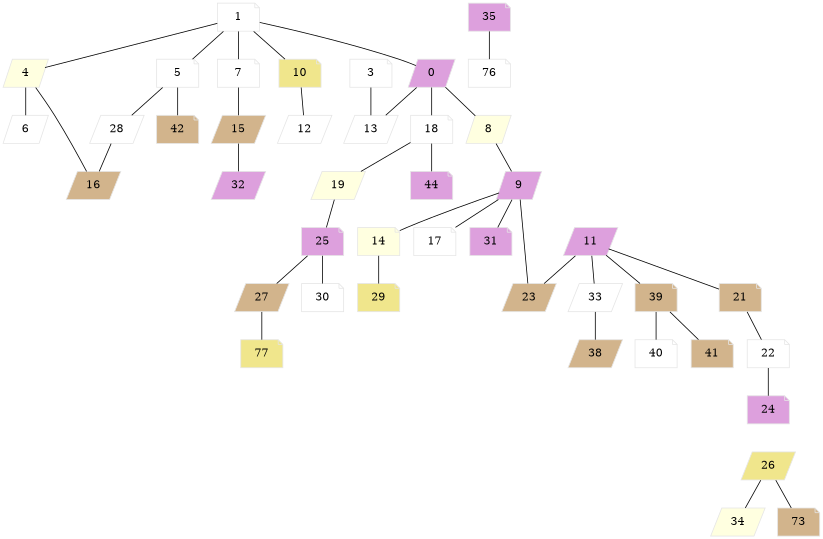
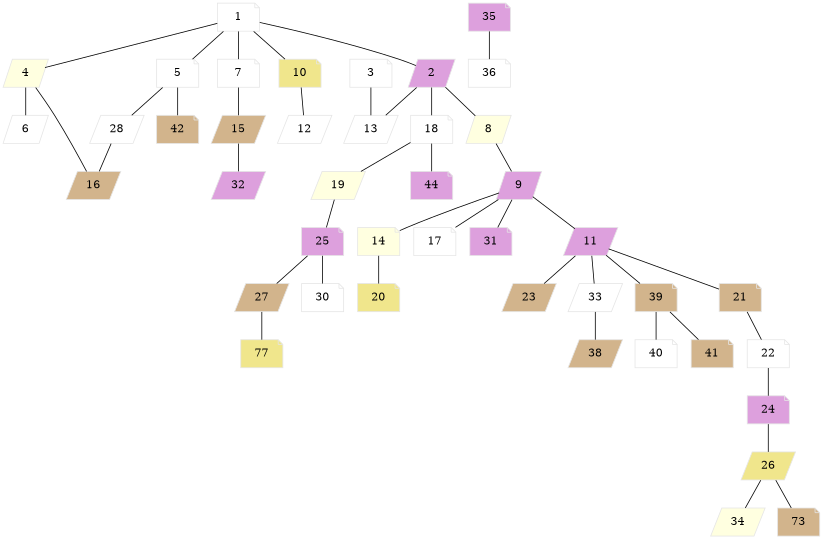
node "0": label "0" -> "2"
node "76": label "76" -> "36"
edge "9" -- "23": now "9" -- "11"
node "29": label "29" -> "20"
edge "24" -- "26": added
